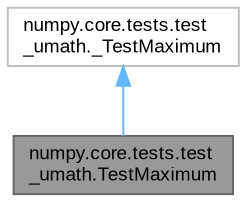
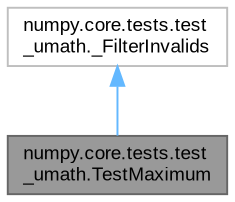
node "numpy.core.tests.test _umath._TestMaximum": label "numpy.core.tests.test _umath._TestMaximum" -> "numpy.core.tests.test _umath._FilterInvalids"
